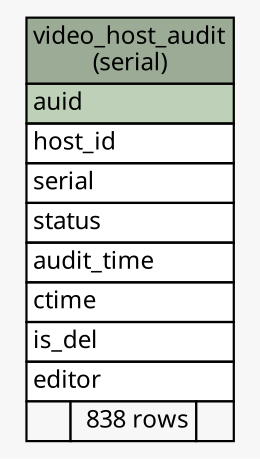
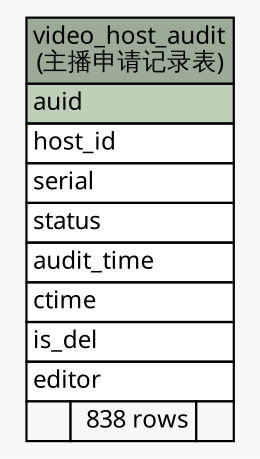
node "video_host_audit": text "(serial)" -> "(主播申请记录表)"
